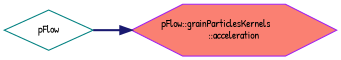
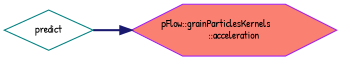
node "pFlow": label "pFlow" -> "predict"
